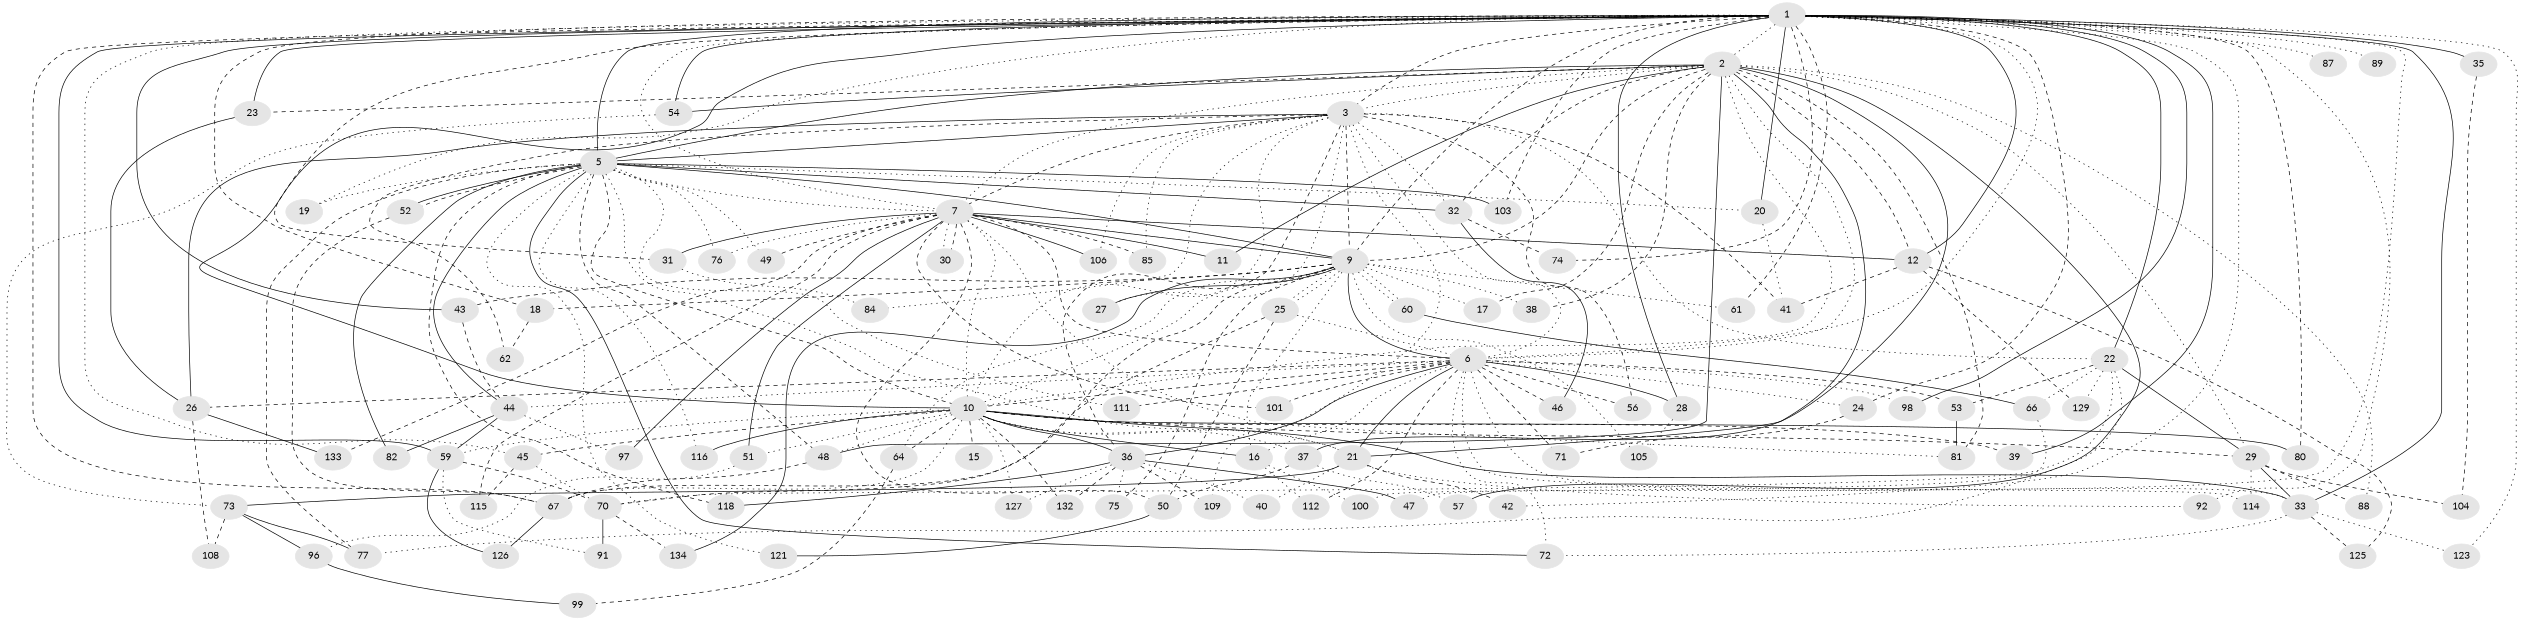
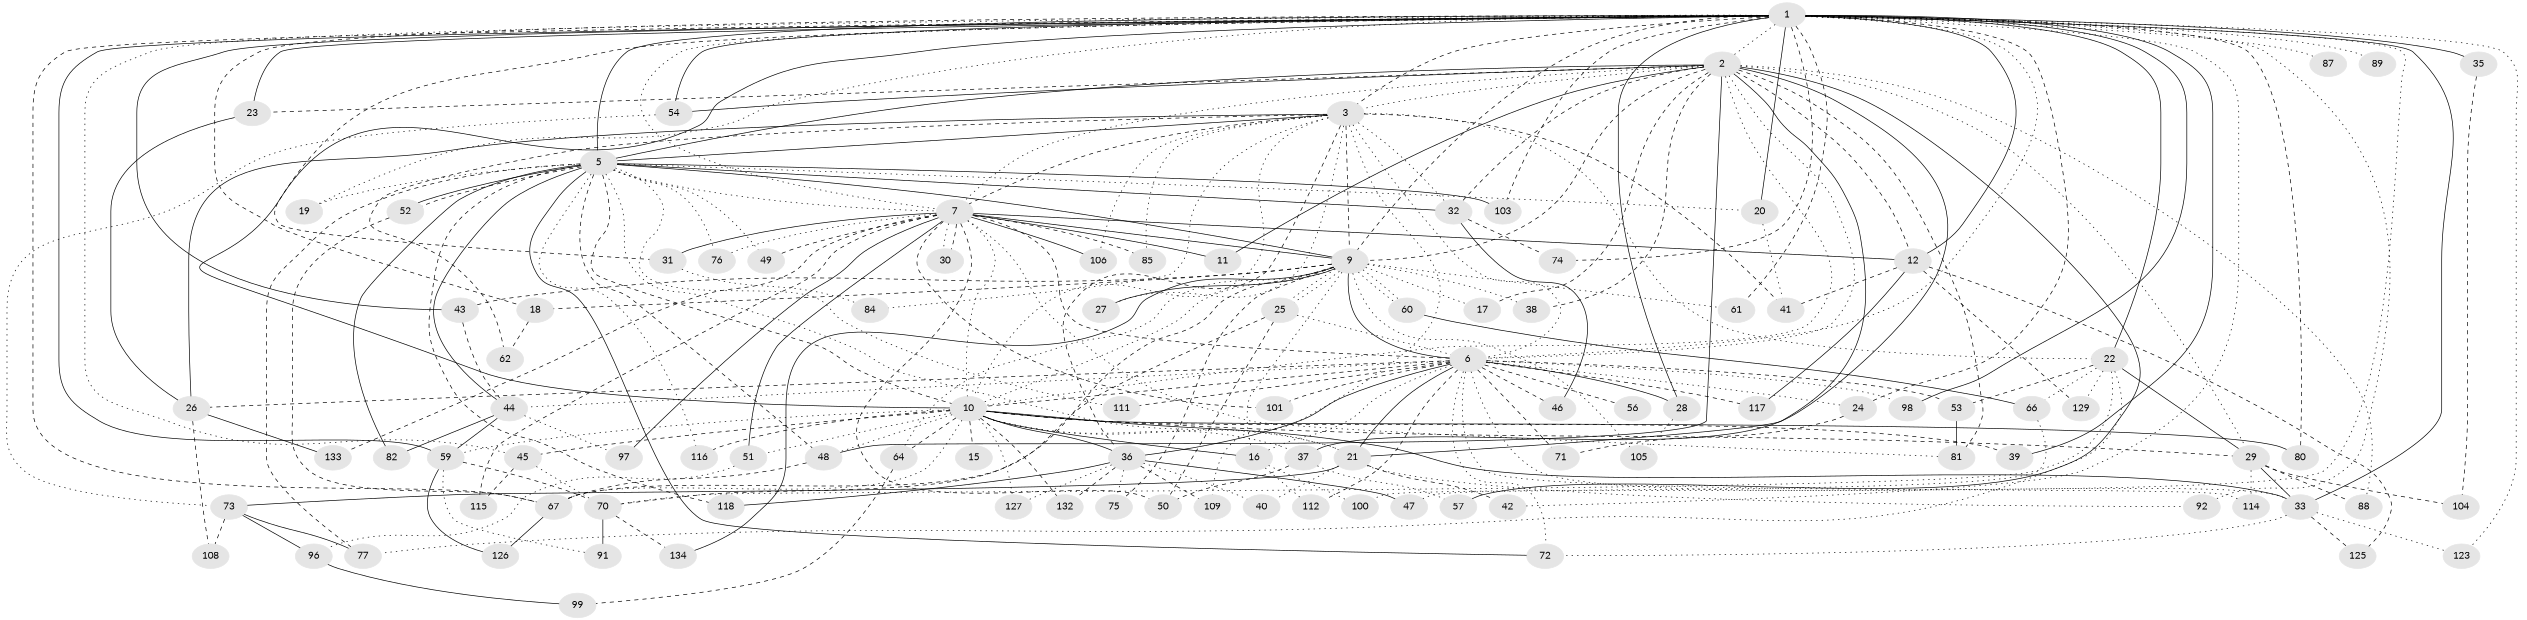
edge "3" -- "56": removed
node "117": added
edge "10" -- "116": style solid -> dashed
node "121": removed
